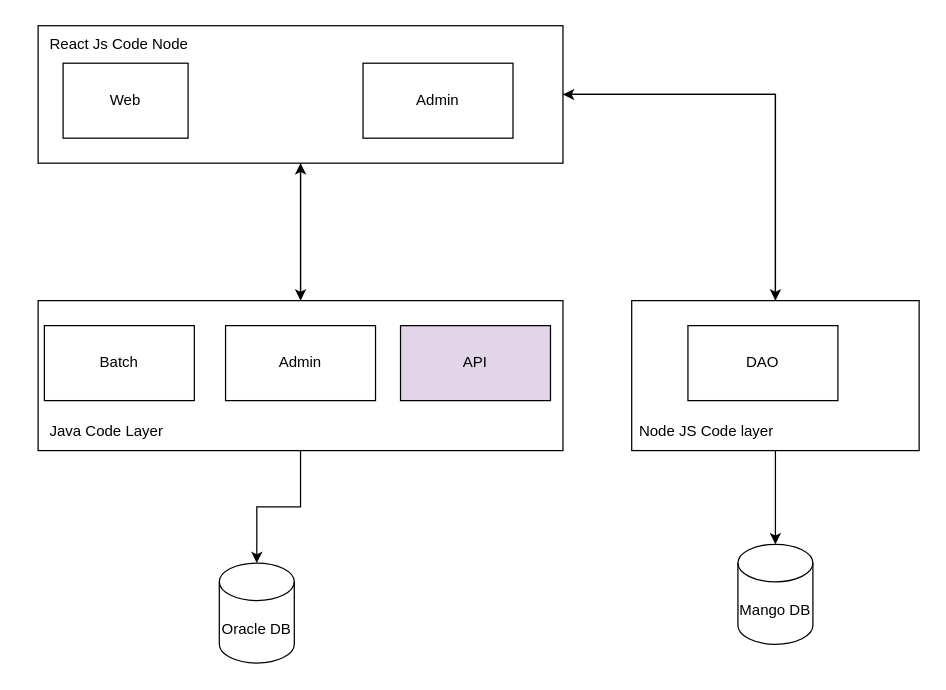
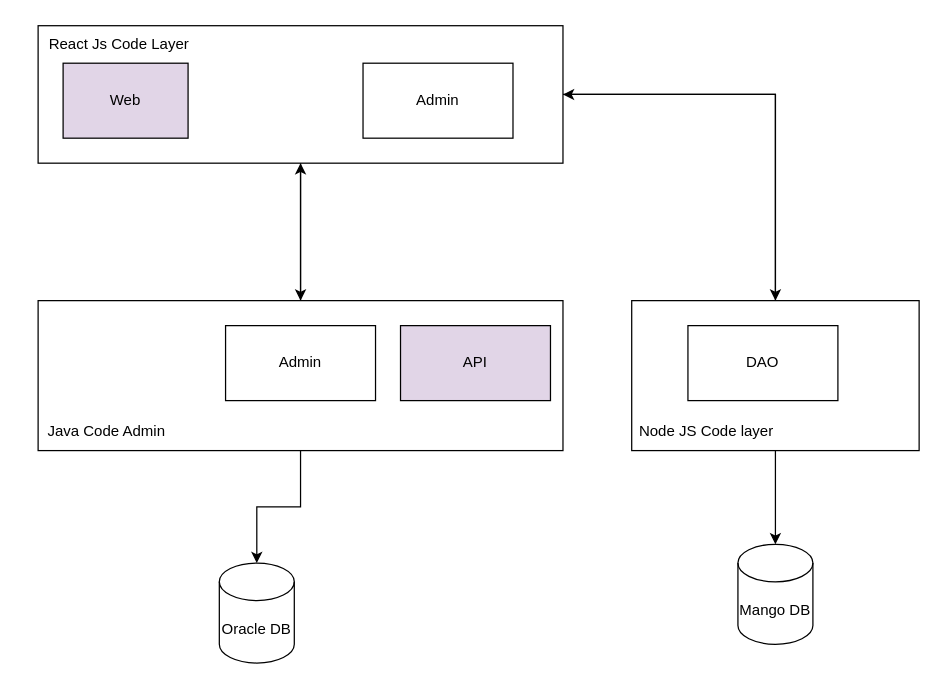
node "React Js Code Node": label "React Js Code Node" -> "React Js Code Layer"
node "Web": fillcolor #ffffff -> #e1d5e7
node "Batch": removed
node "Java Code Layer": label "Java Code Layer" -> "Java Code Admin"
